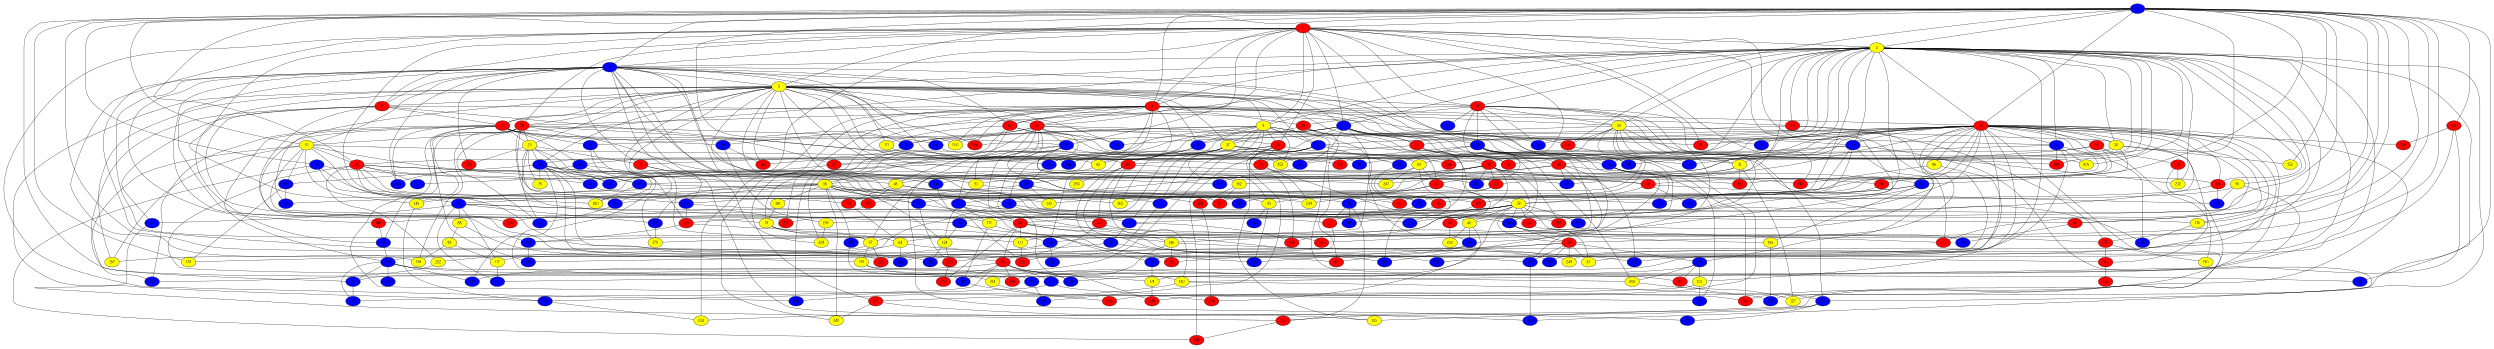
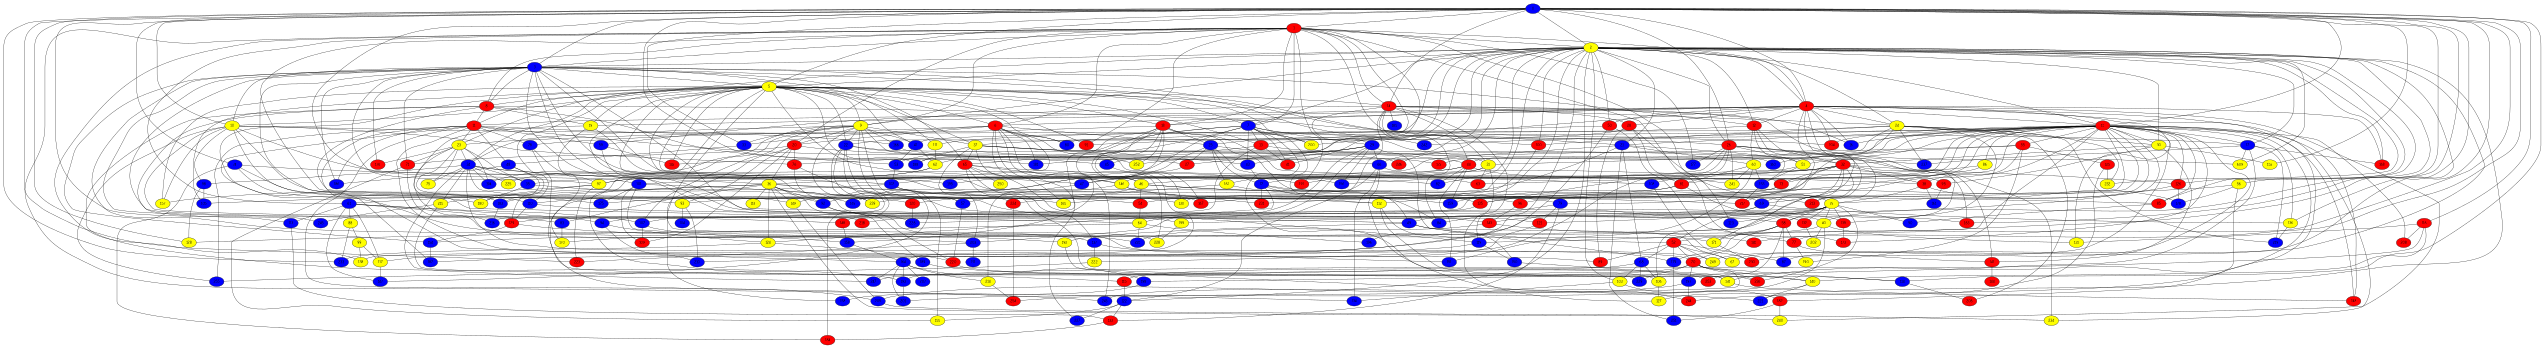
node "225": added
edge "118" -- "19": now "5" -- "19"
node "131": added
node "406": label "406" -> "106"
